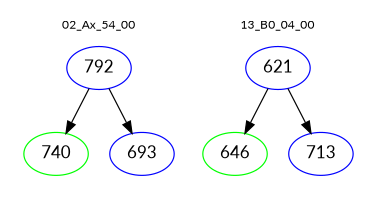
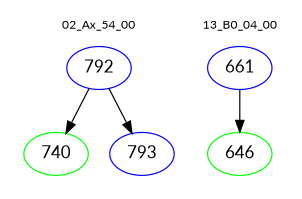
node "621": label "621" -> "661"
node "693": label "693" -> "793"
node "713": removed
